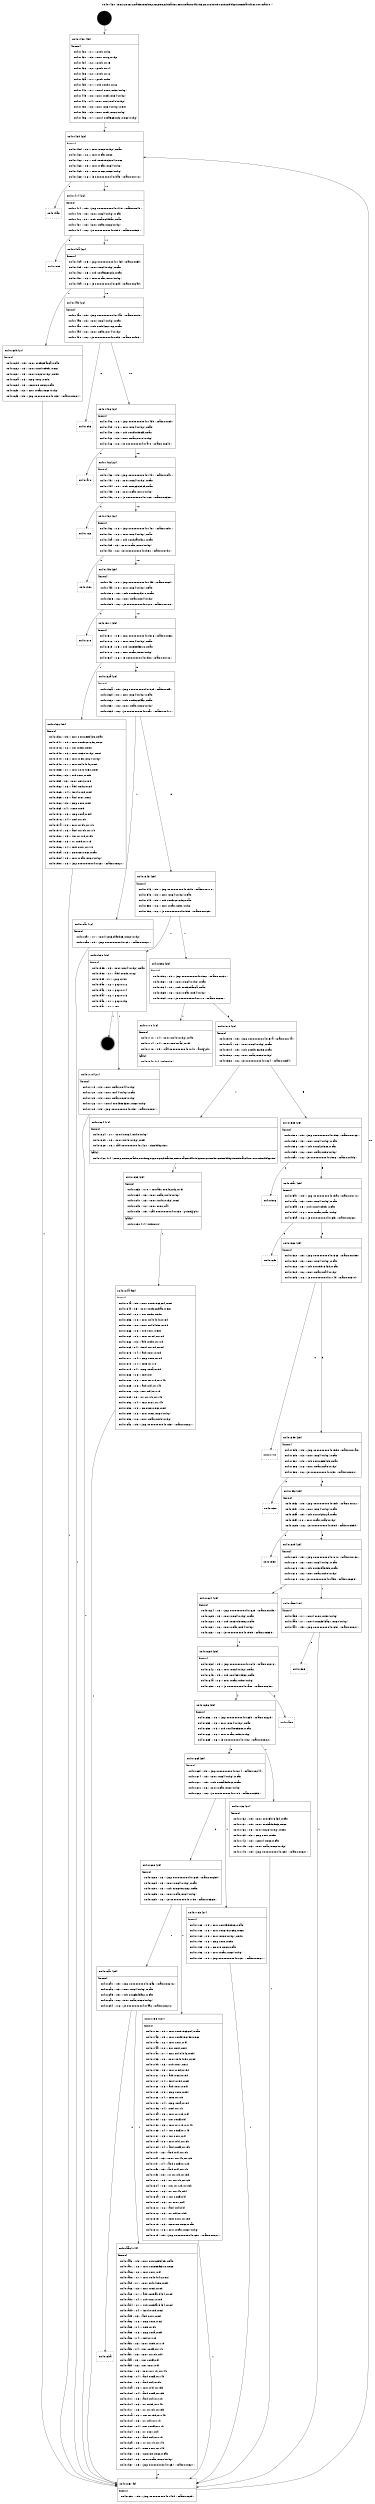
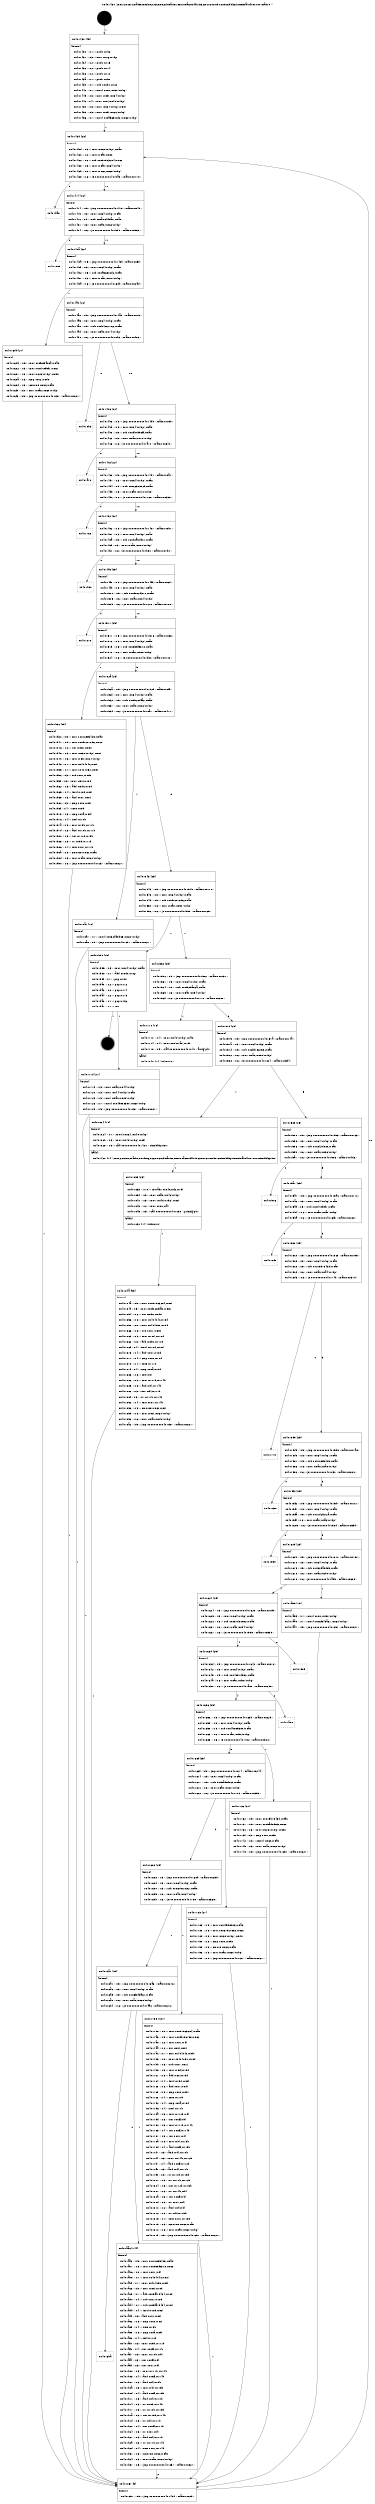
edge "0x40148a [22]" -> "0x4014a0 [22]": removed, label "10"
edge "0x401a99 [19]" -> "0x401989": now "0x401624 [25]" -> "0x401989"
